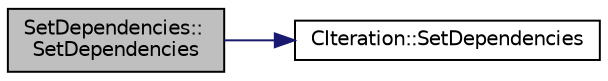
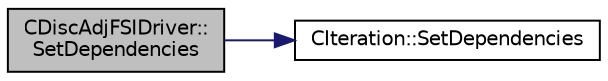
node "SetDependencies:: SetDependencies": label "SetDependencies:: SetDependencies" -> "CDiscAdjFSIDriver:: SetDependencies"
